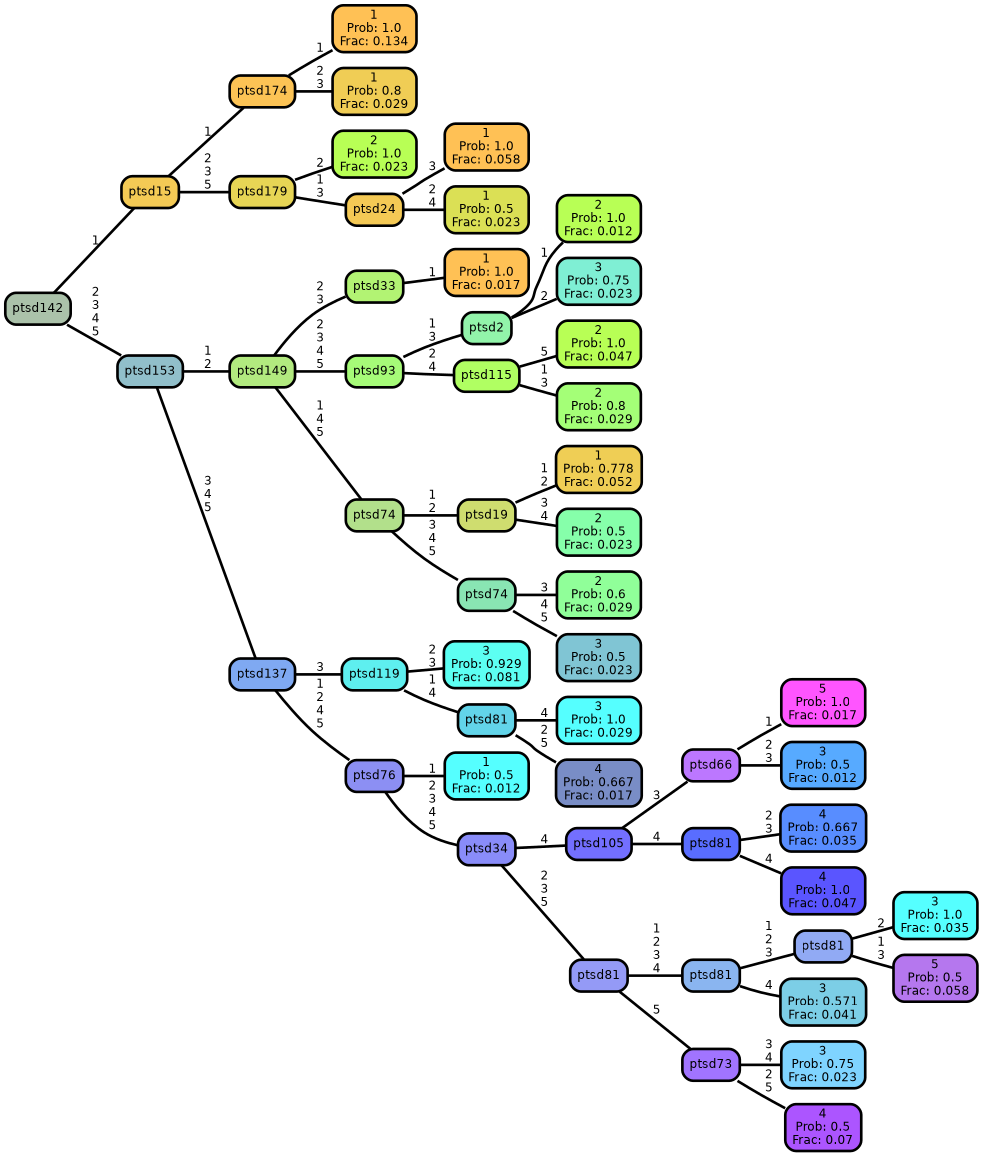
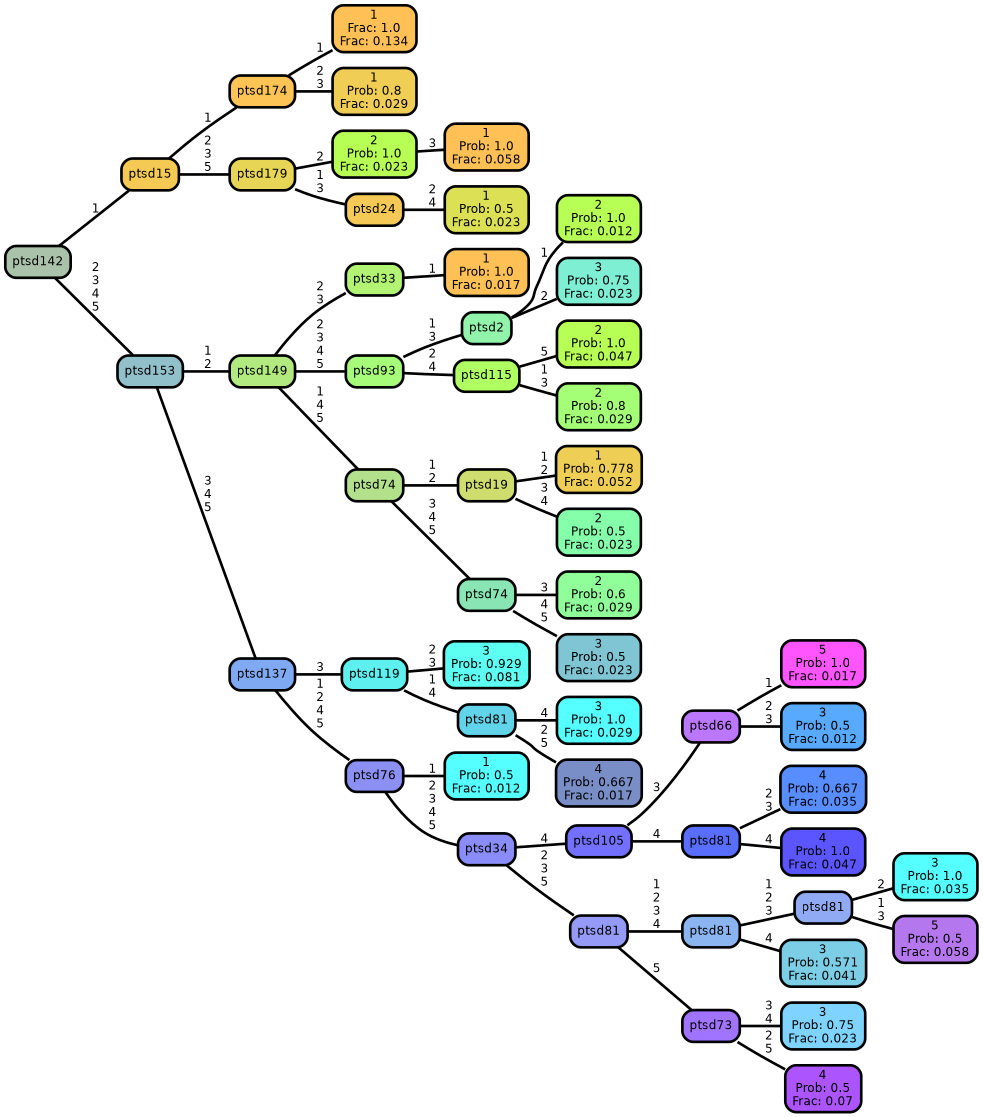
node "1 Prob: 1.0 Frac: 0.134": label "1 Prob: 1.0 Frac: 0.134" -> "1 Frac: 1.0 Frac: 0.134"
edge "1 Prob: 1.0 Frac: 0.058" -- "ptsd24": now "1 Prob: 1.0 Frac: 0.058" -- "2 Prob: 1.0 Frac: 0.023"
